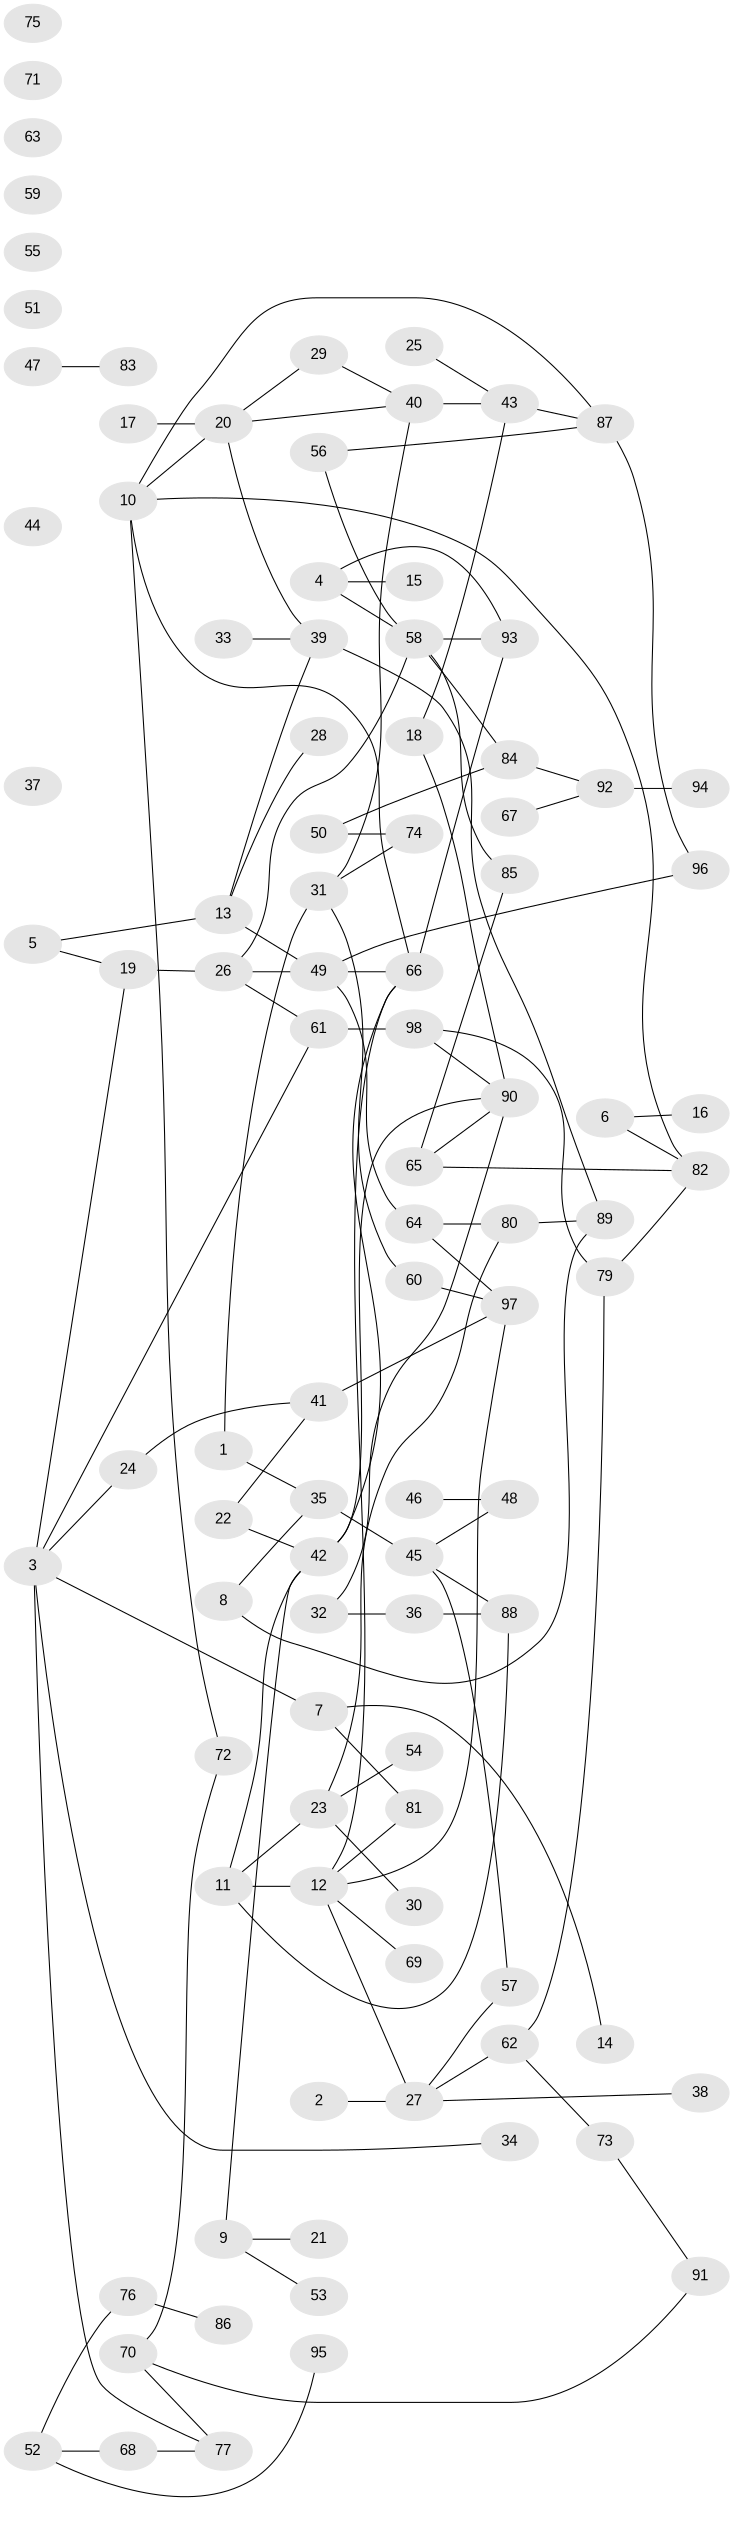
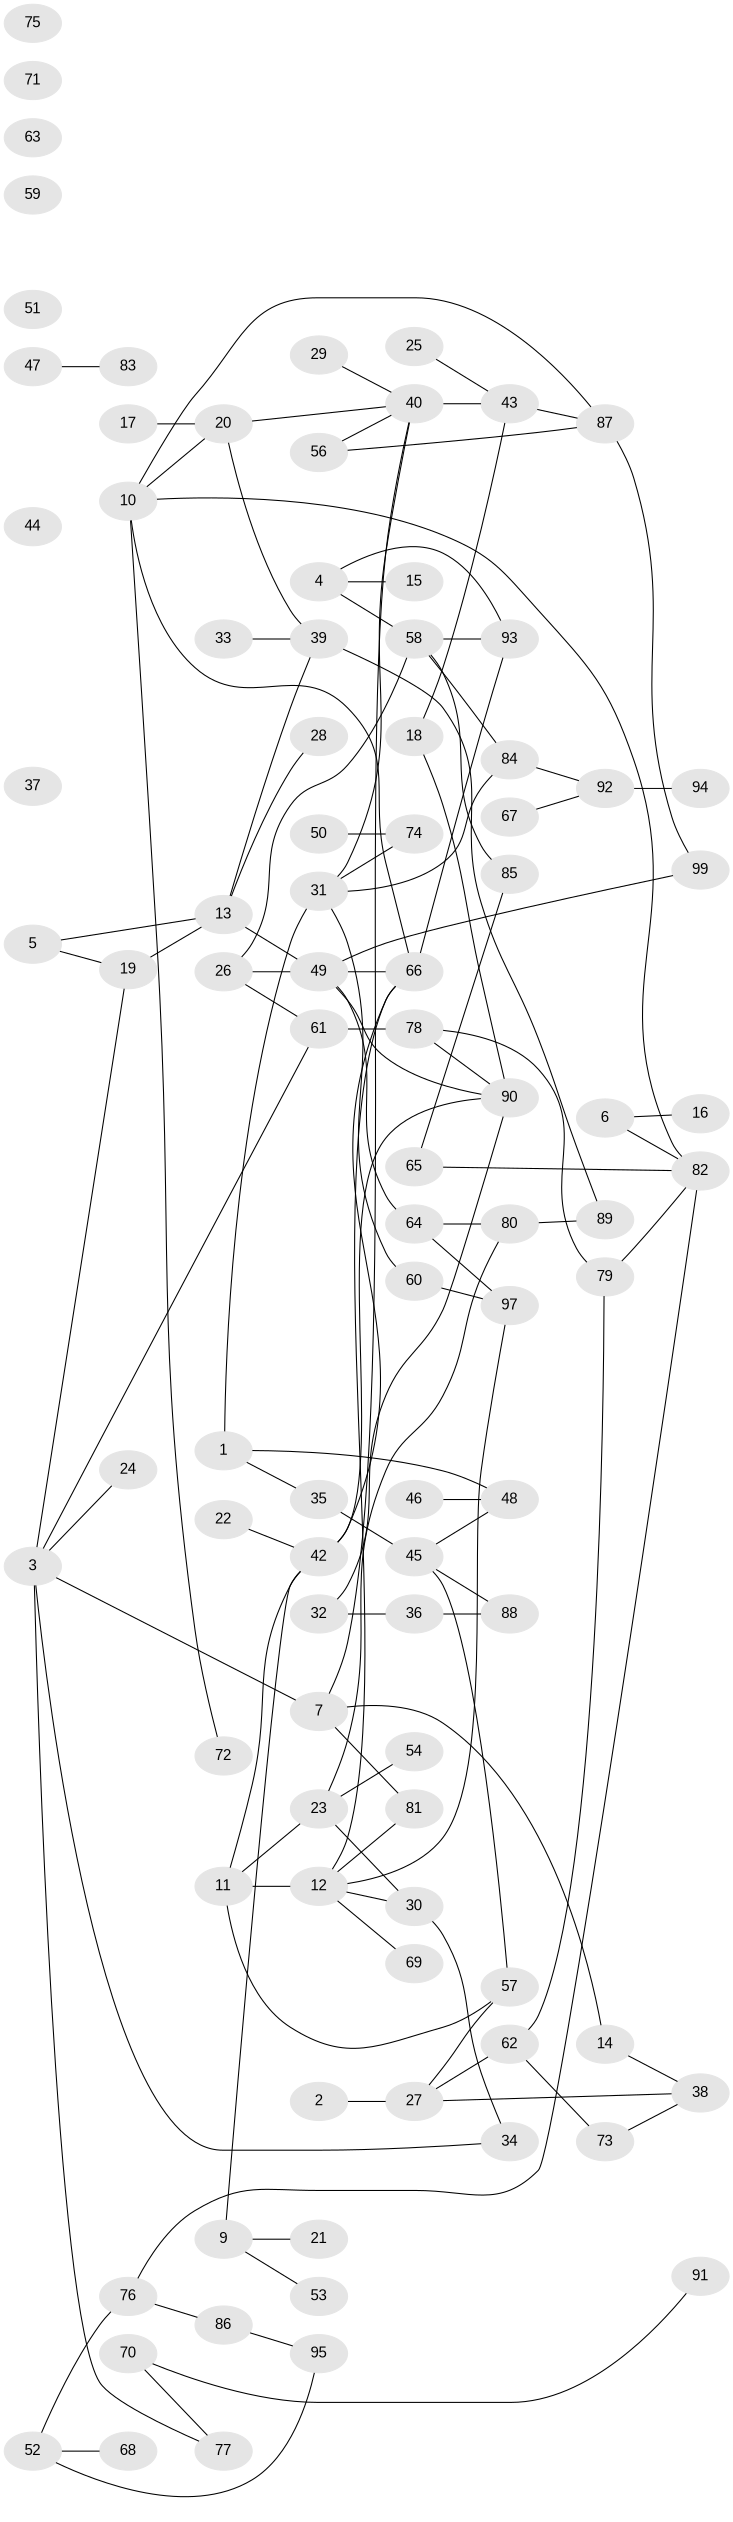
node "55": removed
edge "29" -- "20": removed
edge "56" -- "58": now "56" -- "40"
edge "84" -- "50": now "84" -- "31"
node "96": label "96" -> "99"
edge "19" -- "26": now "19" -- "13"
node "98": label "98" -> "78"
edge "40" -- "7": added
edge "90" -- "65": now "90" -- "49"
node "41": removed
edge "1" -- "48": added
node "8": removed
edge "82" -- "76": added
edge "88" -- "11": now "57" -- "11"
edge "12" -- "27": now "12" -- "30"
edge "30" -- "34": added
edge "72" -- "70": removed
edge "14" -- "38": added
edge "73" -- "91": now "73" -- "38"
edge "86" -- "95": added
edge "68" -- "77": removed
